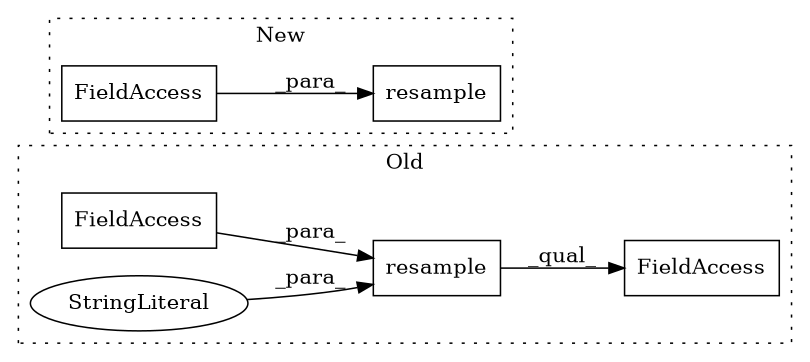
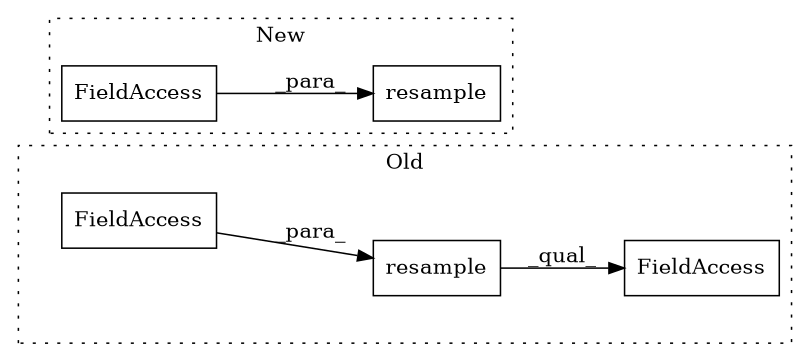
node "StringLiteral": removed
